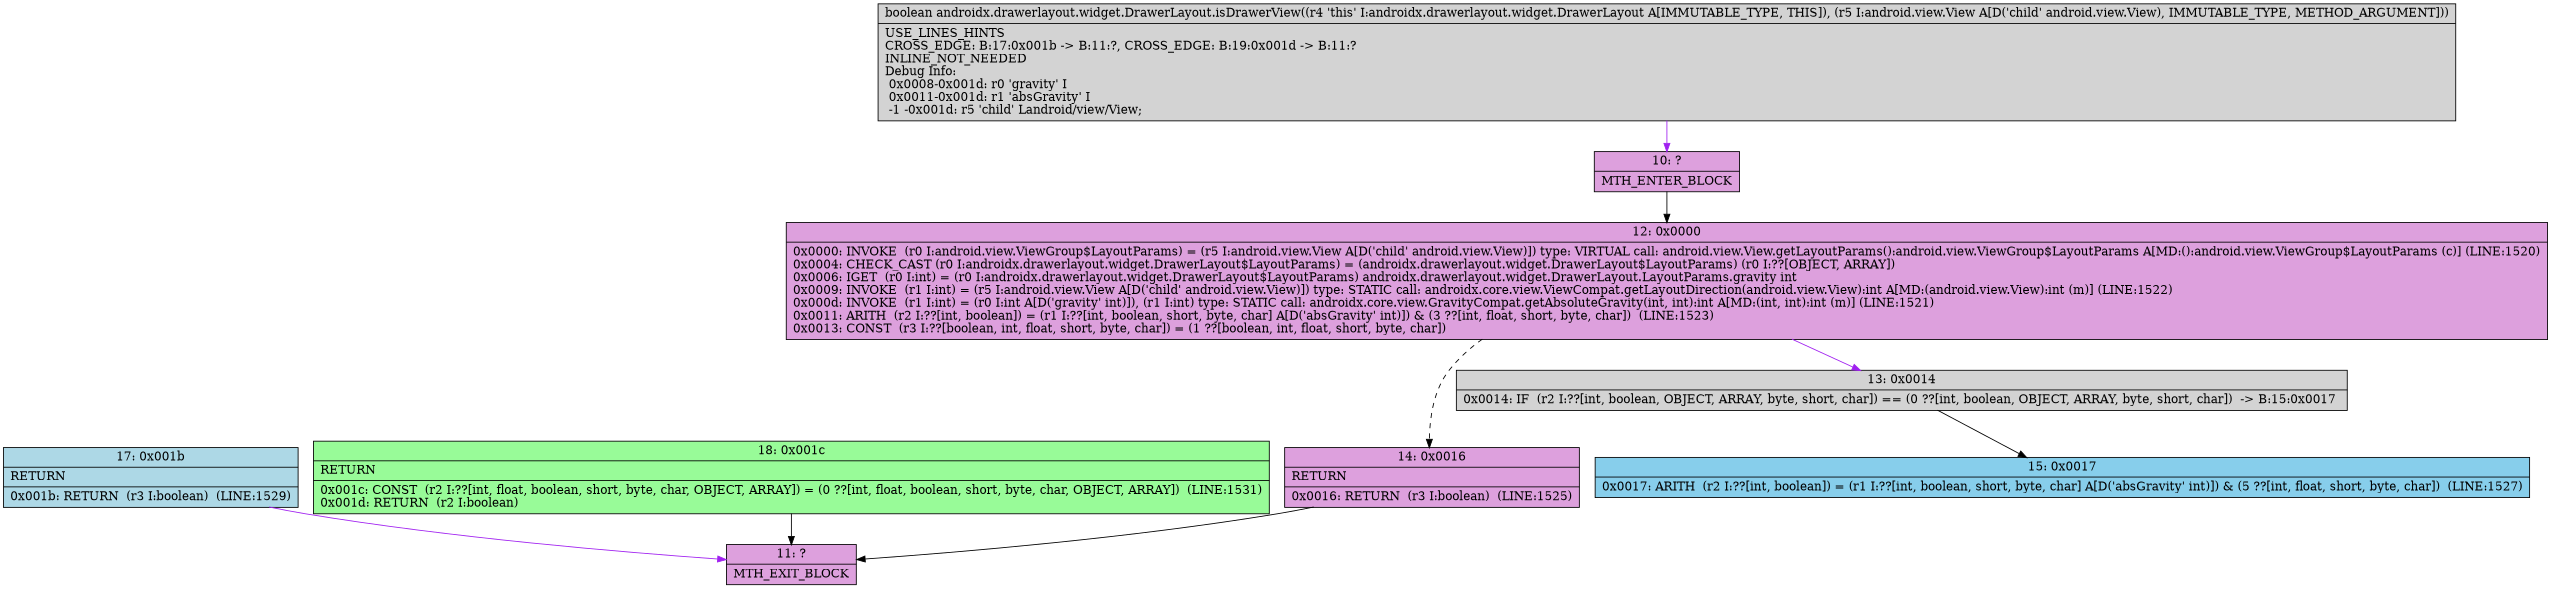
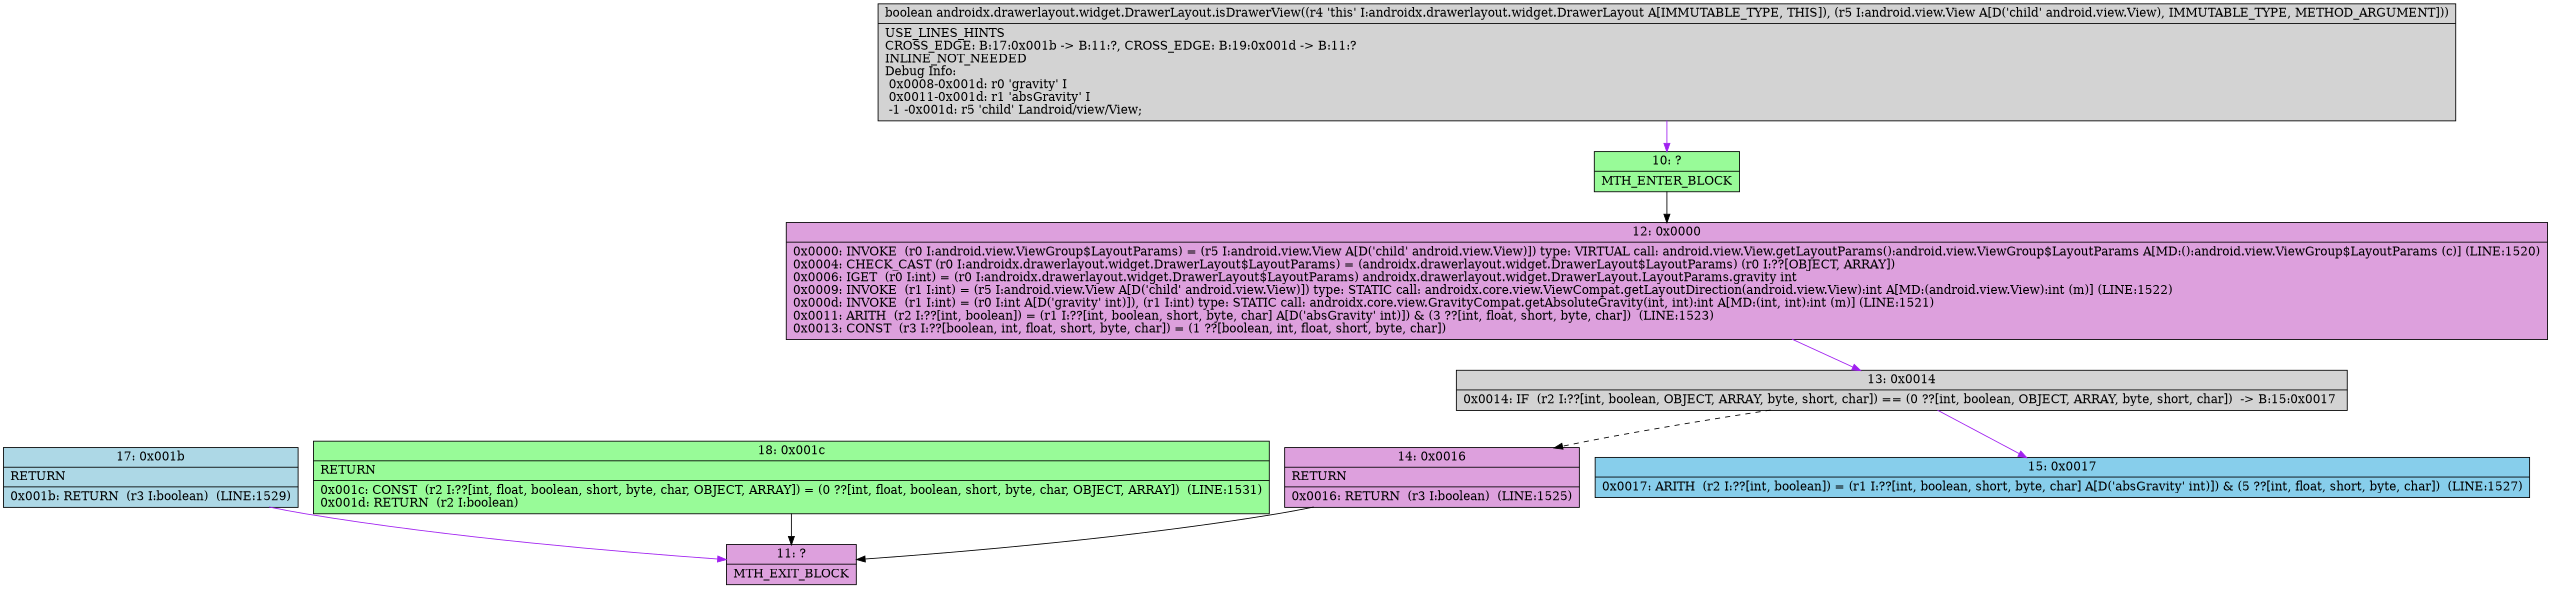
node "10: ?": fillcolor plum -> palegreen
edge "12: 0x0000" -> "14: 0x0016": now "13: 0x0014" -> "14: 0x0016"
edge "13: 0x0014" -> "15: 0x0017": color black -> purple
